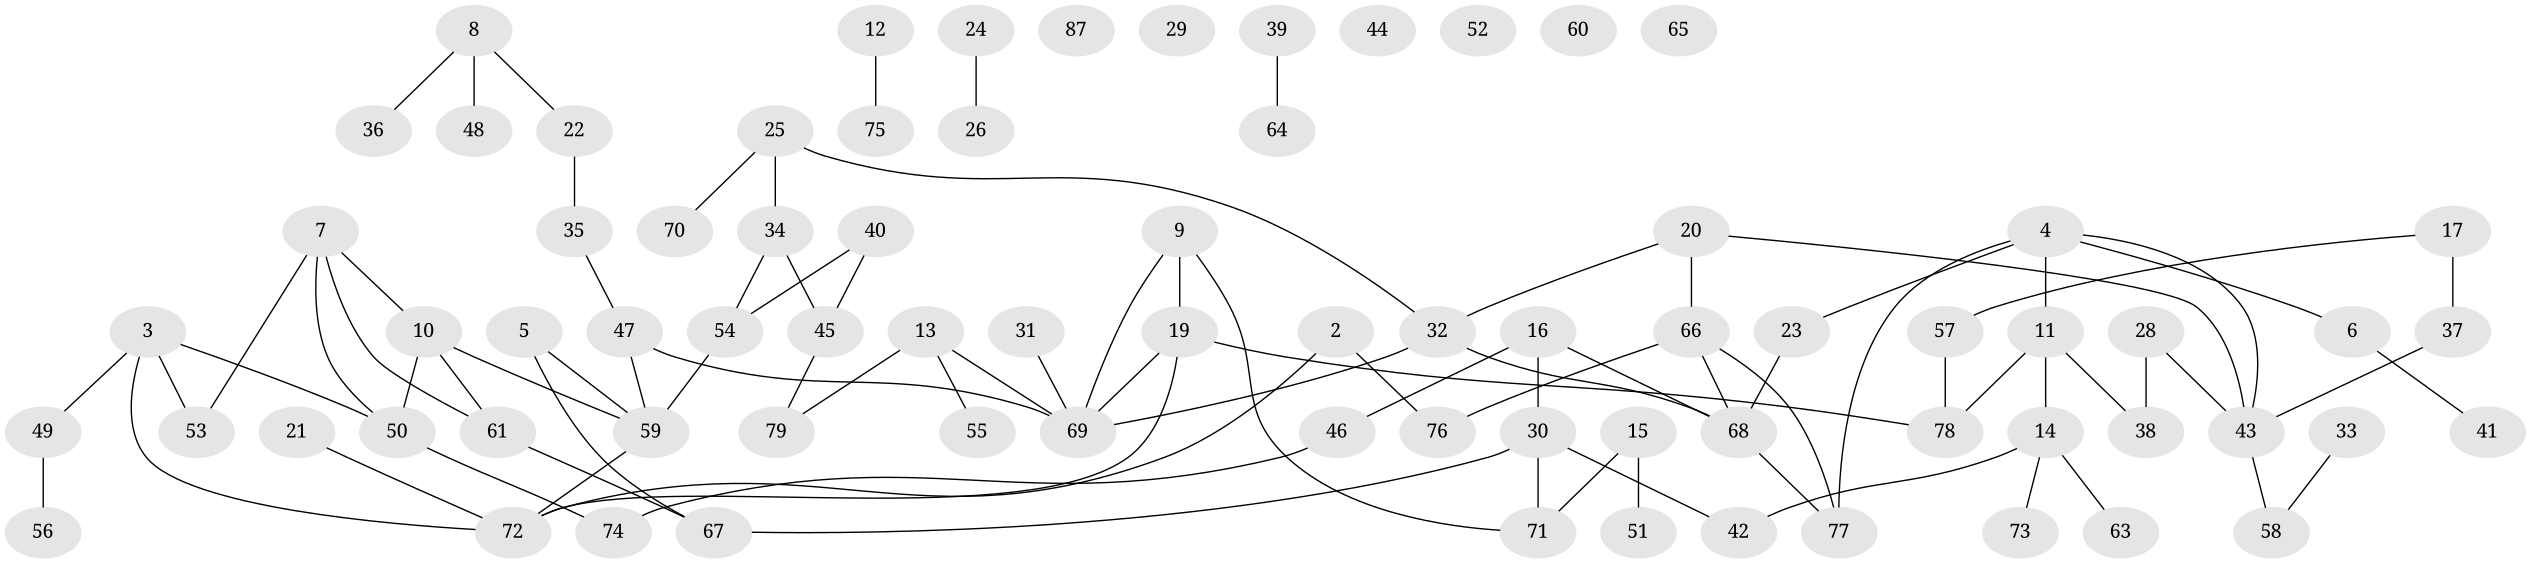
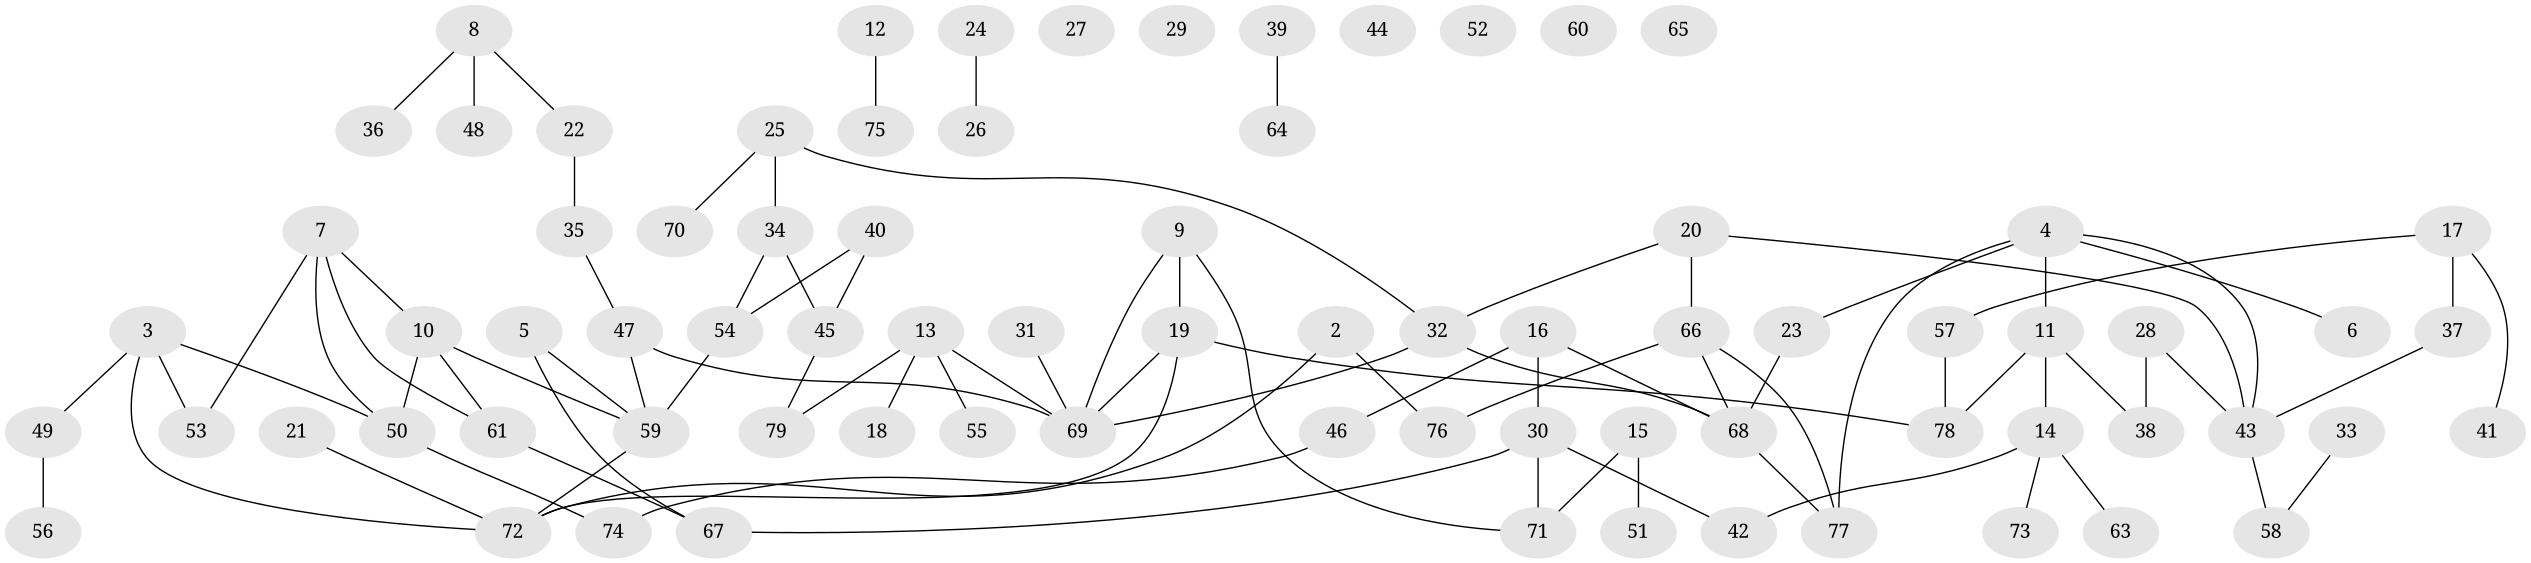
node "87": label "87" -> "27"
edge "6" -- "41": now "17" -- "41"
node "18": added
